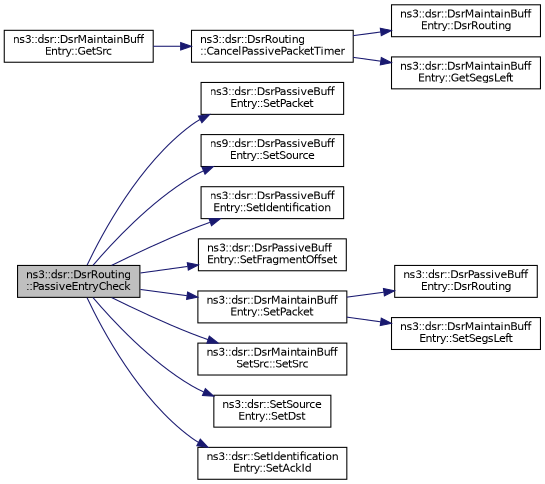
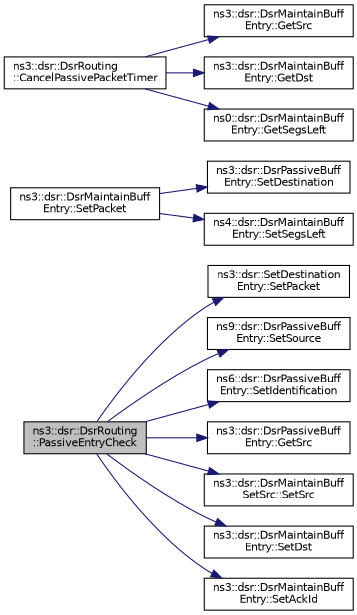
node "ns3::dsr::DsrMaintainBuff Entry::DsrRouting": label "ns3::dsr::DsrMaintainBuff Entry::DsrRouting" -> "ns3::dsr::DsrMaintainBuff Entry::GetDst"
edge "ns3::dsr::DsrMaintainBuff Entry::GetSrc" -> "ns3::dsr::DsrRouting ::CancelPassivePacketTimer": reversed
node "ns3::dsr::DsrMaintainBuff Entry::GetSegsLeft": label "ns3::dsr::DsrMaintainBuff Entry::GetSegsLeft" -> "ns0::dsr::DsrMaintainBuff Entry::GetSegsLeft"
node "ns3::dsr::DsrPassiveBuff Entry::SetPacket": label "ns3::dsr::DsrPassiveBuff Entry::SetPacket" -> "ns3::dsr::SetDestination Entry::SetPacket"
node "ns3::dsr::DsrPassiveBuff Entry::SetIdentification": label "ns3::dsr::DsrPassiveBuff Entry::SetIdentification" -> "ns6::dsr::DsrPassiveBuff Entry::SetIdentification"
node "ns3::dsr::DsrPassiveBuff Entry::SetFragmentOffset": label "ns3::dsr::DsrPassiveBuff Entry::SetFragmentOffset" -> "ns3::dsr::DsrPassiveBuff Entry::GetSrc"
node "ns3::dsr::DsrPassiveBuff Entry::DsrRouting": label "ns3::dsr::DsrPassiveBuff Entry::DsrRouting" -> "ns3::dsr::DsrPassiveBuff Entry::SetDestination"
edge "ns3::dsr::DsrRouting ::PassiveEntryCheck" -> "ns3::dsr::DsrMaintainBuff Entry::SetPacket": removed
node "ns3::dsr::DsrMaintainBuff Entry::SetSegsLeft": label "ns3::dsr::DsrMaintainBuff Entry::SetSegsLeft" -> "ns4::dsr::DsrMaintainBuff Entry::SetSegsLeft"
node "ns3::dsr::SetSource Entry::SetDst": label "ns3::dsr::SetSource Entry::SetDst" -> "ns3::dsr::DsrMaintainBuff Entry::SetDst"
node "ns3::dsr::SetIdentification Entry::SetAckId": label "ns3::dsr::SetIdentification Entry::SetAckId" -> "ns3::dsr::DsrMaintainBuff Entry::SetAckId"
